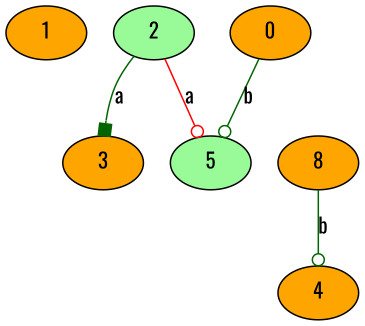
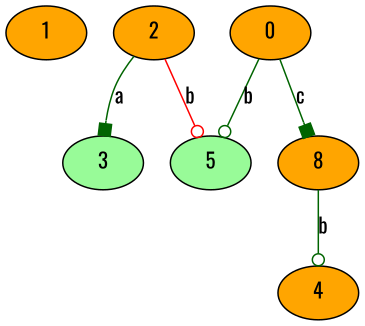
node "2": fillcolor palegreen -> orange
edge "0" -> "8": added, label "c"
edge "2" -> "5": label "a" -> "b"
node "3": fillcolor orange -> palegreen
